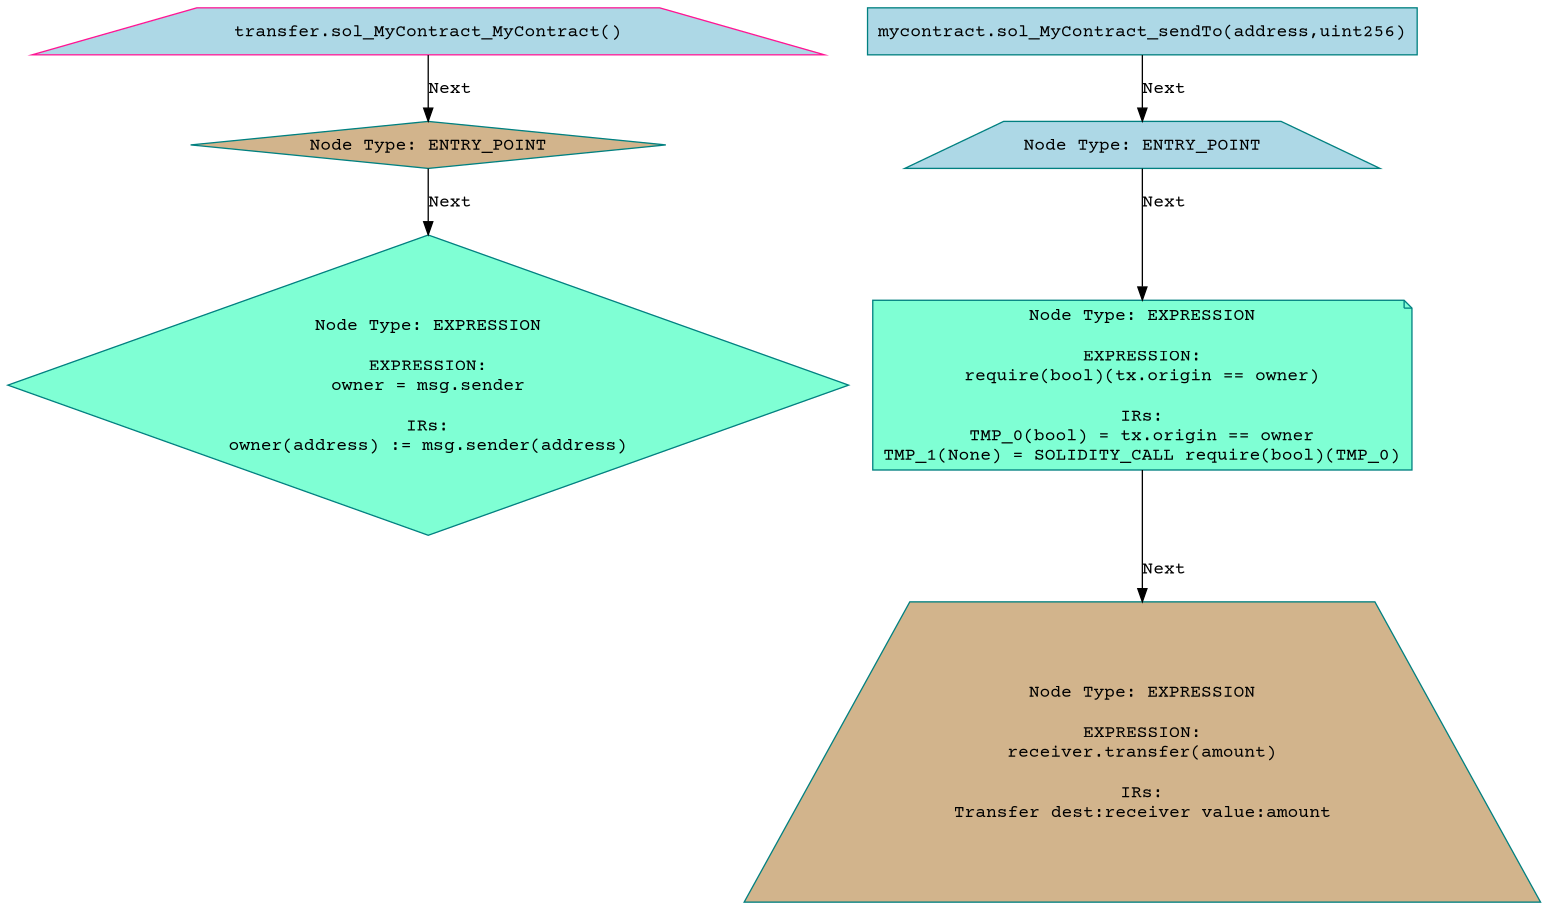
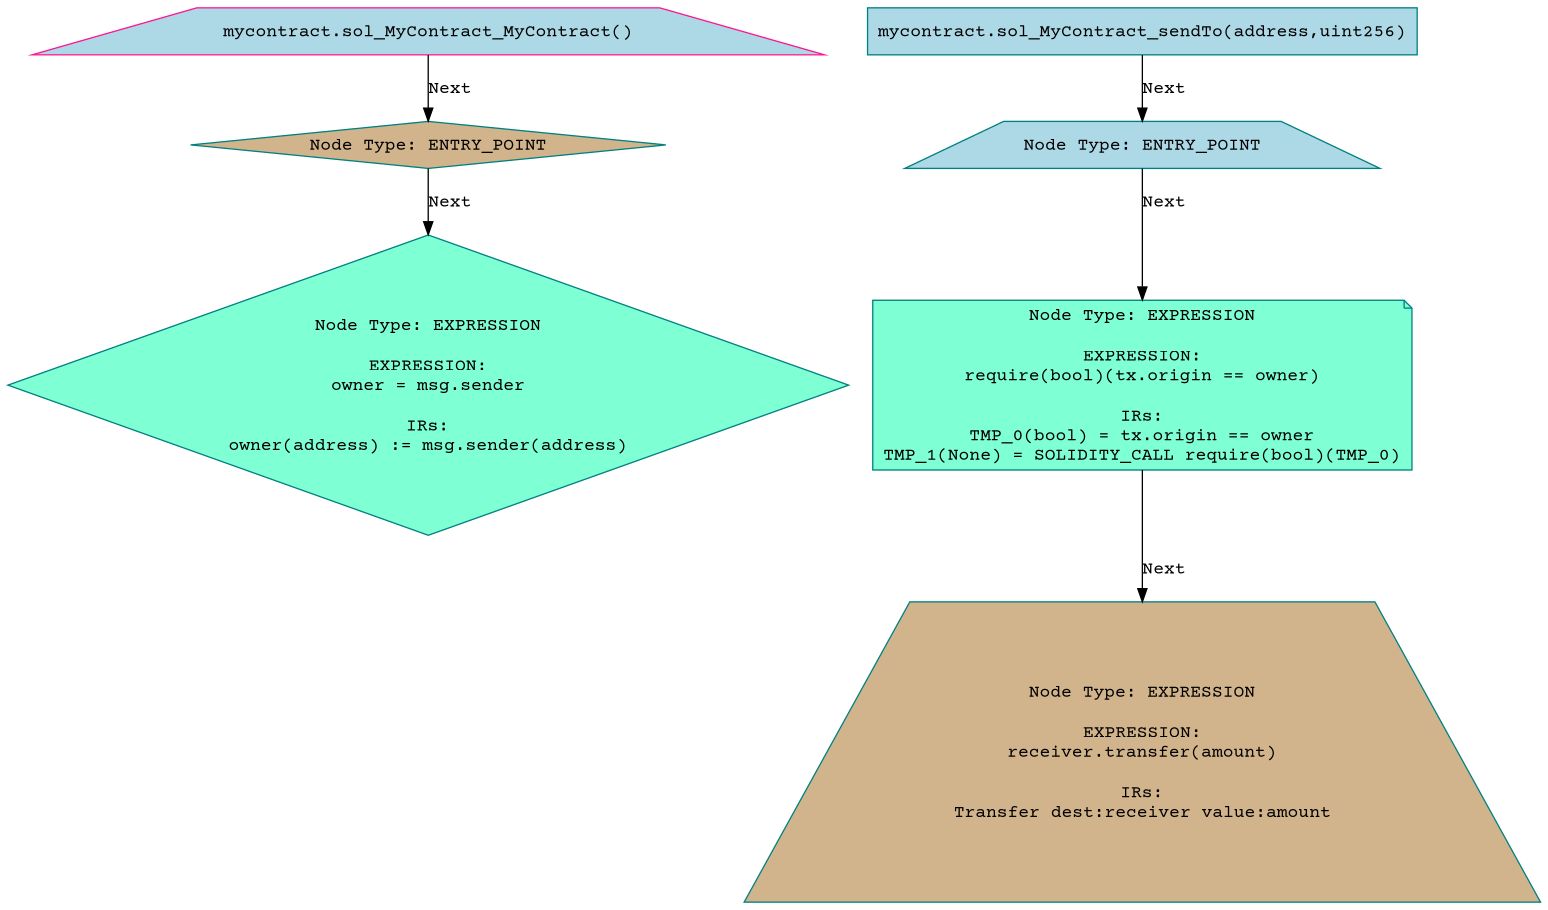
node "transfer.sol_MyContract_MyContract()": label "transfer.sol_MyContract_MyContract()" -> "mycontract.sol_MyContract_MyContract()"
